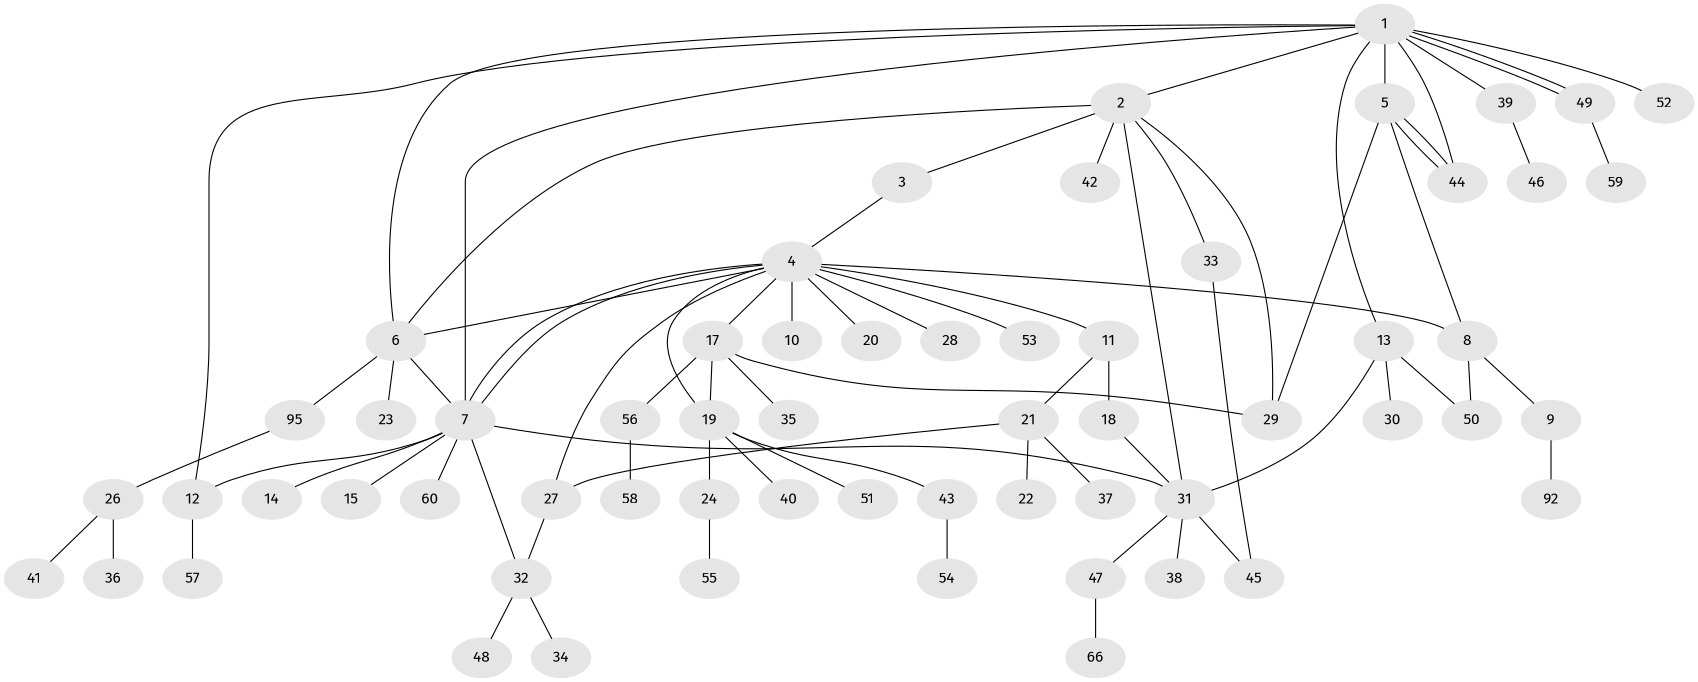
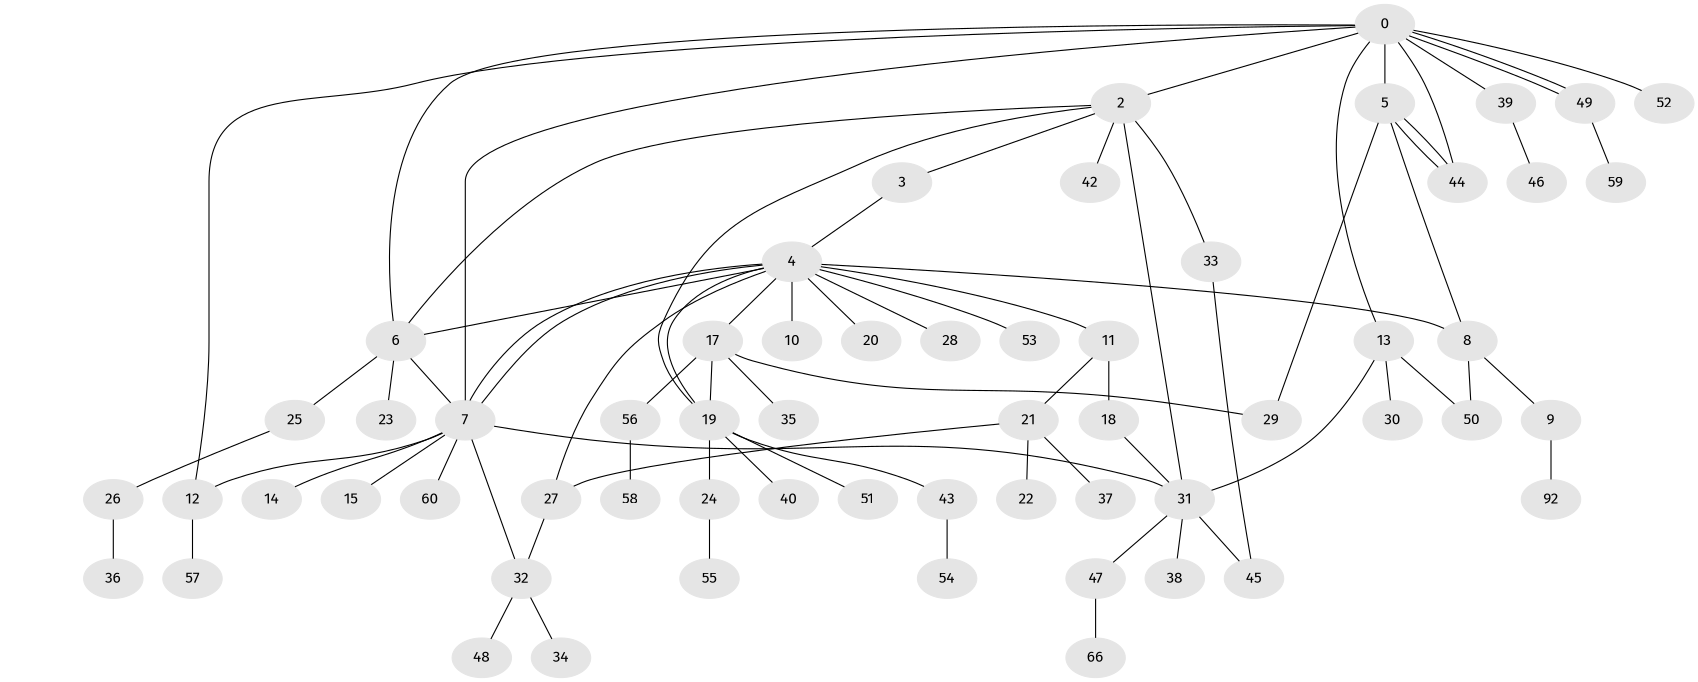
node "1": label "1" -> "0"
edge "2" -- "29": now "2" -- "19"
node "95": label "95" -> "25"
node "41": removed
